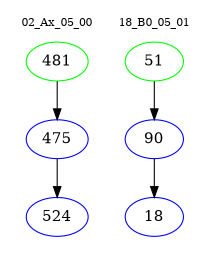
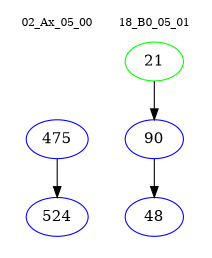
node "481": removed
node "51": label "51" -> "21"
node "18": label "18" -> "48"
